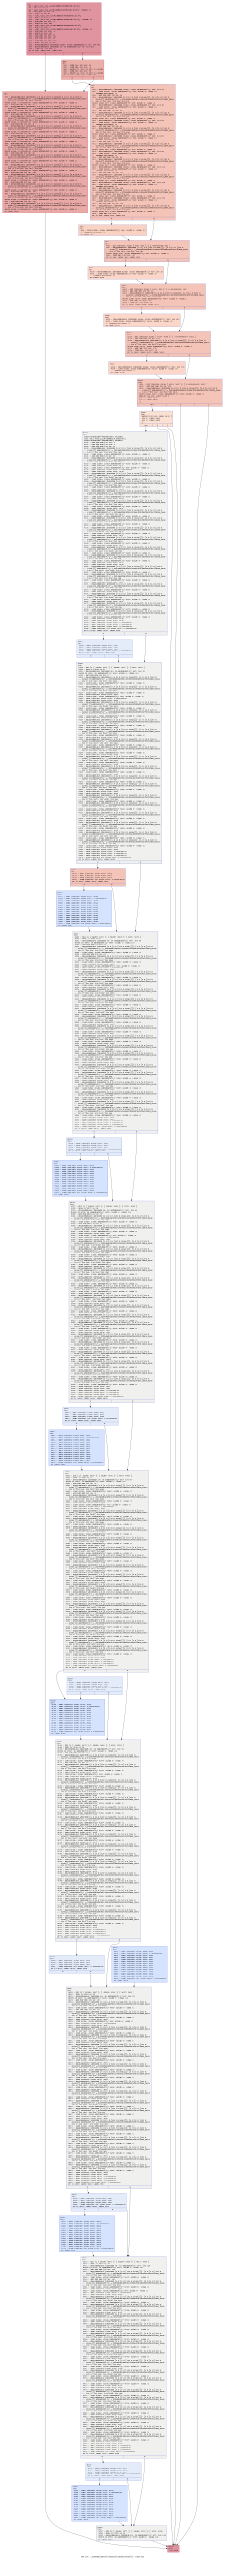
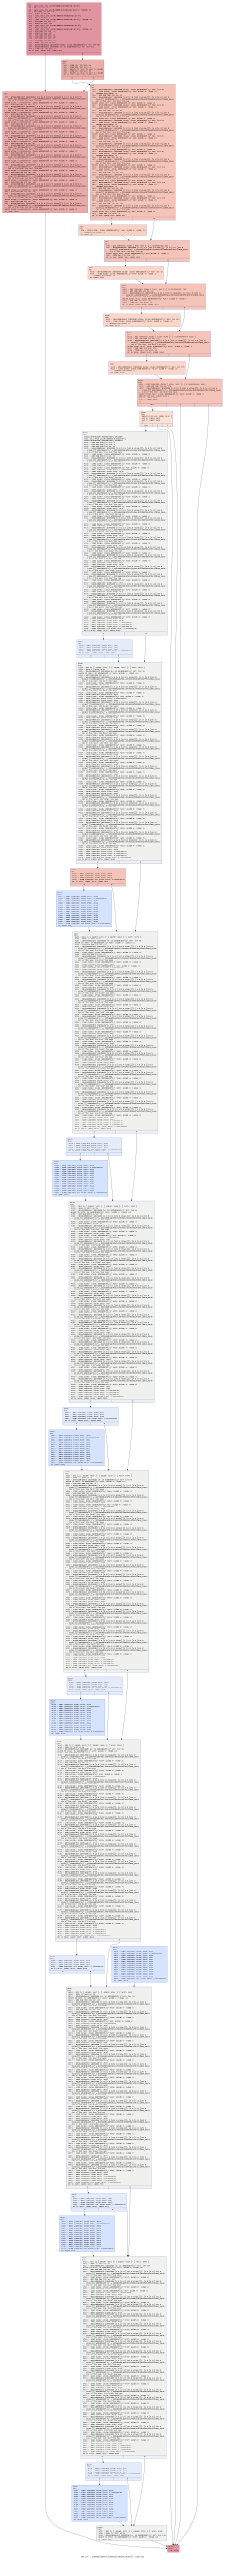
edge "%460:" -> "%528:": now "%460:" -> "%523:"
